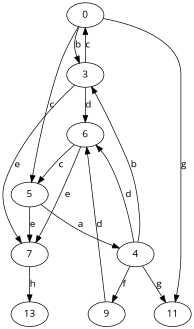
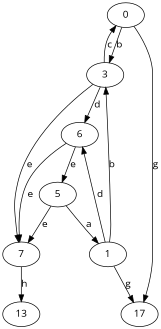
edge "0" -> "5": removed, label "c"
edge "6" -> "5": label "c" -> "e"
node "4": label "4" -> "1"
node "9": removed
node "11": label "11" -> "17"
